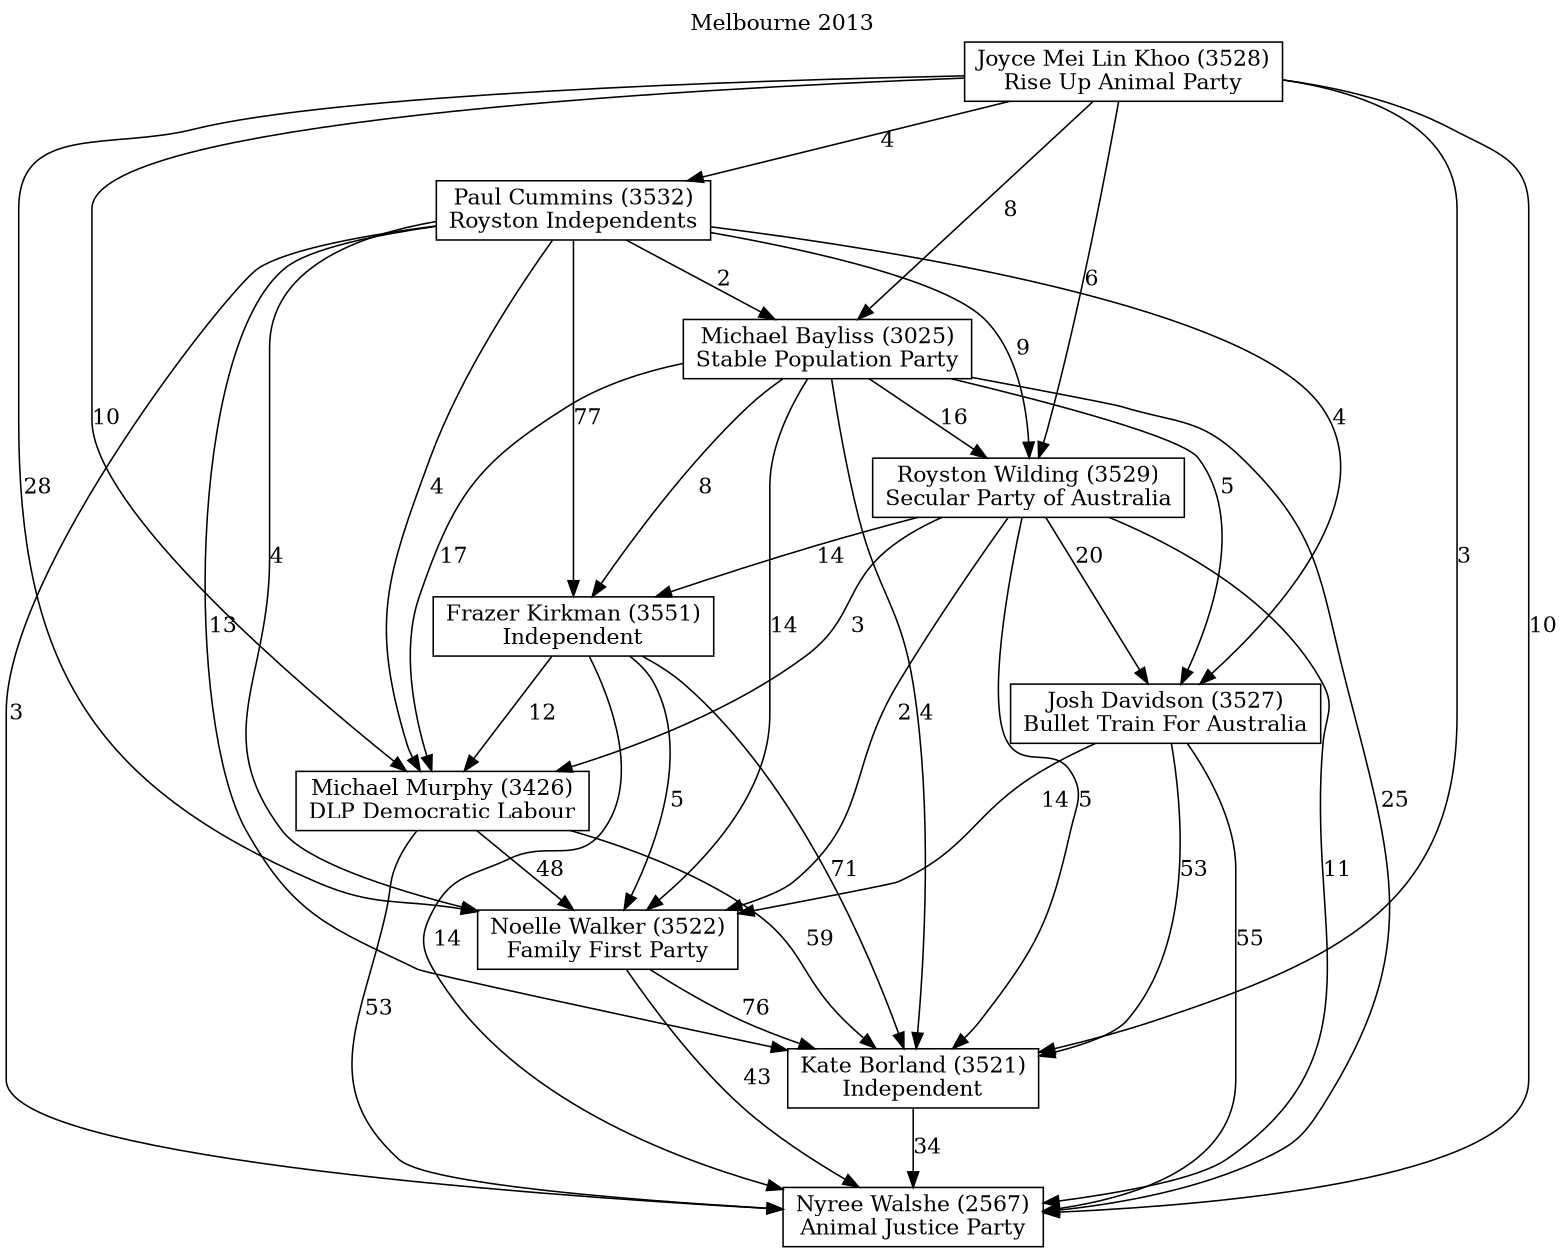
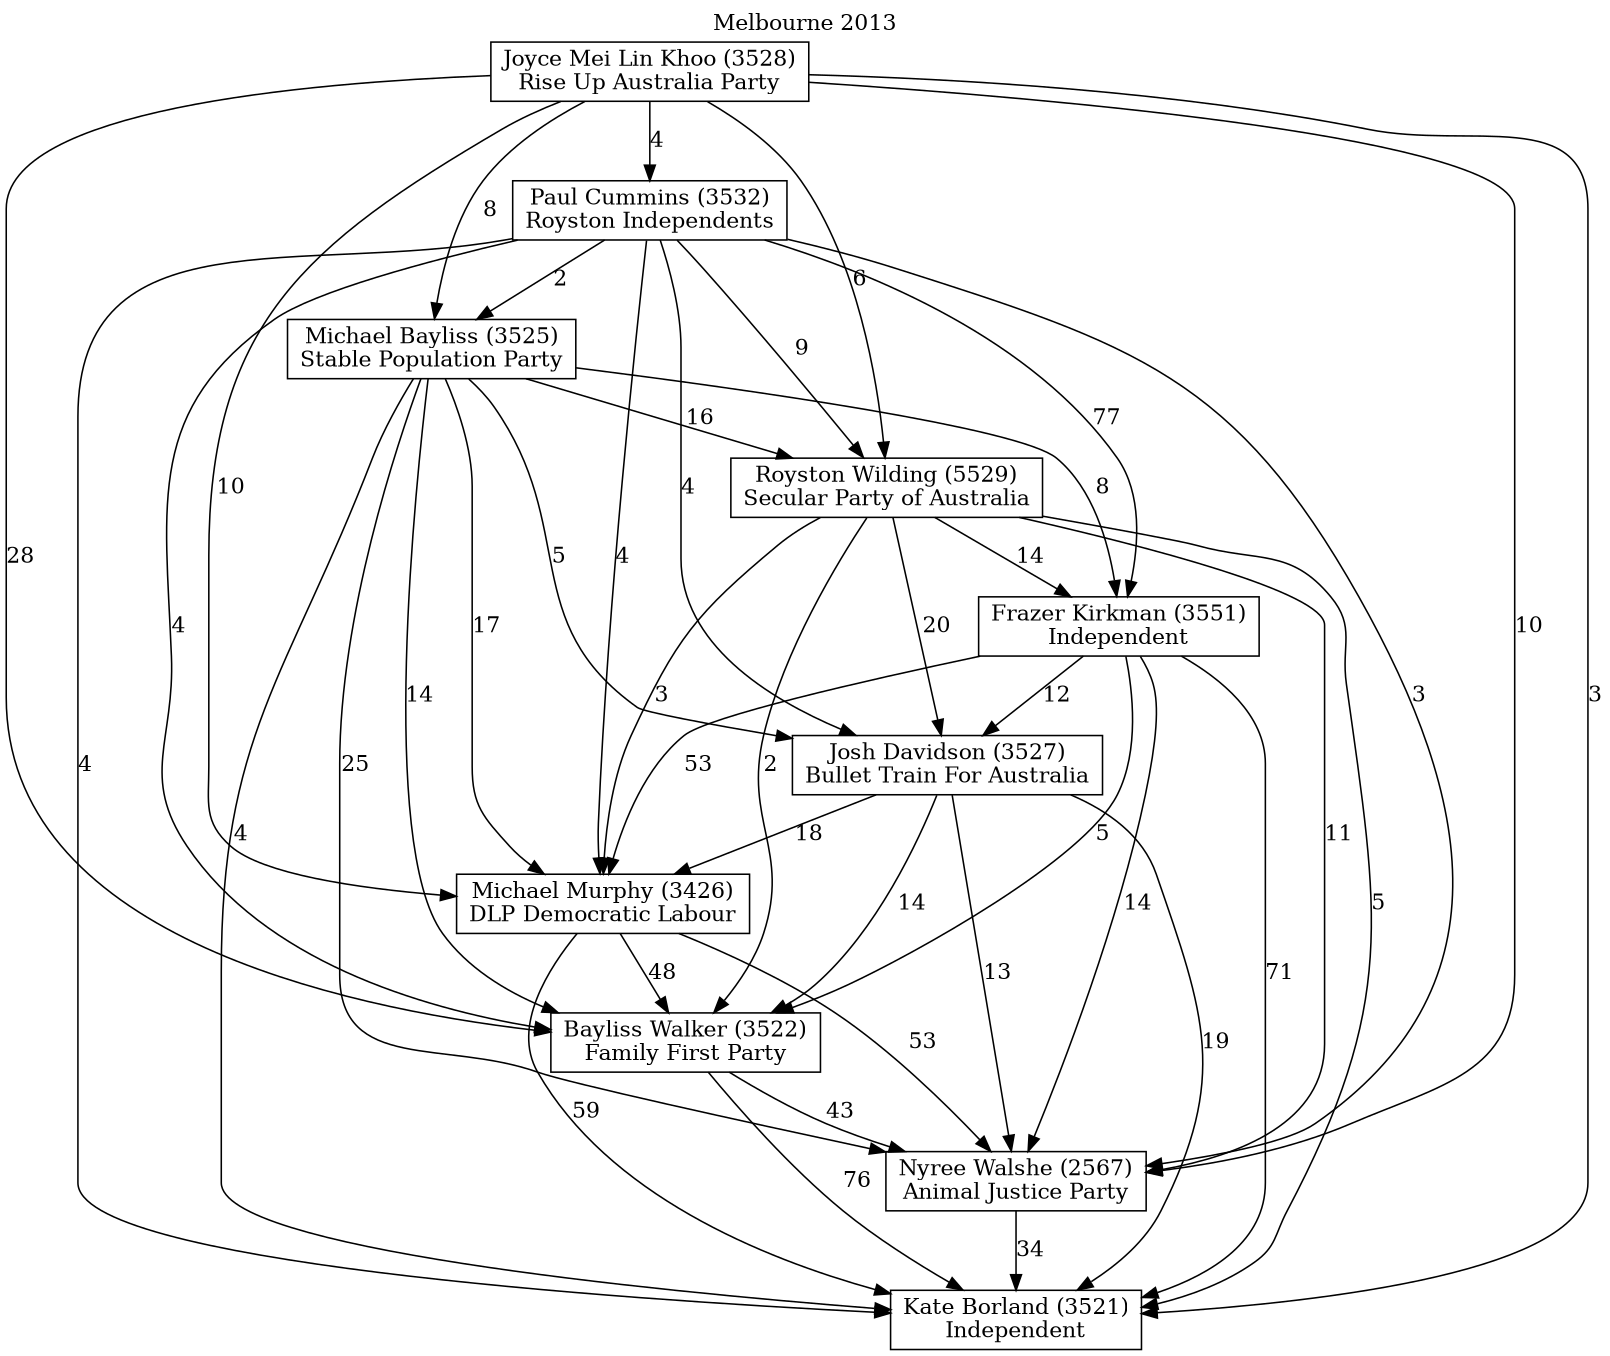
node "Joyce Mei Lin Khoo (3528) Rise Up Animal Party": label "Joyce Mei Lin Khoo (3528) Rise Up Animal Party" -> "Joyce Mei Lin Khoo (3528) Rise Up Australia Party"
node "Michael Bayliss (3025) Stable Population Party": label "Michael Bayliss (3025) Stable Population Party" -> "Michael Bayliss (3525) Stable Population Party"
node "Royston Wilding (3529) Secular Party of Australia": label "Royston Wilding (3529) Secular Party of Australia" -> "Royston Wilding (5529) Secular Party of Australia"
edge "Paul Cummins (3532) Royston Independents" -> "Kate Borland (3521) Independent": label "13" -> "4"
edge "Frazer Kirkman (3551) Independent" -> "Josh Davidson (3527) Bullet Train For Australia": added, label "12"
edge "Frazer Kirkman (3551) Independent" -> "Michael Murphy (3426) DLP Democratic Labour": label "12" -> "53"
edge "Josh Davidson (3527) Bullet Train For Australia" -> "Michael Murphy (3426) DLP Democratic Labour": added, label "18"
edge "Josh Davidson (3527) Bullet Train For Australia" -> "Kate Borland (3521) Independent": label "53" -> "19"
node "Noelle Walker (3522) Family First Party": label "Noelle Walker (3522) Family First Party" -> "Bayliss Walker (3522) Family First Party"
edge "Josh Davidson (3527) Bullet Train For Australia" -> "Nyree Walshe (2567) Animal Justice Party": label "55" -> "13"
edge "Kate Borland (3521) Independent" -> "Nyree Walshe (2567) Animal Justice Party": reversed
